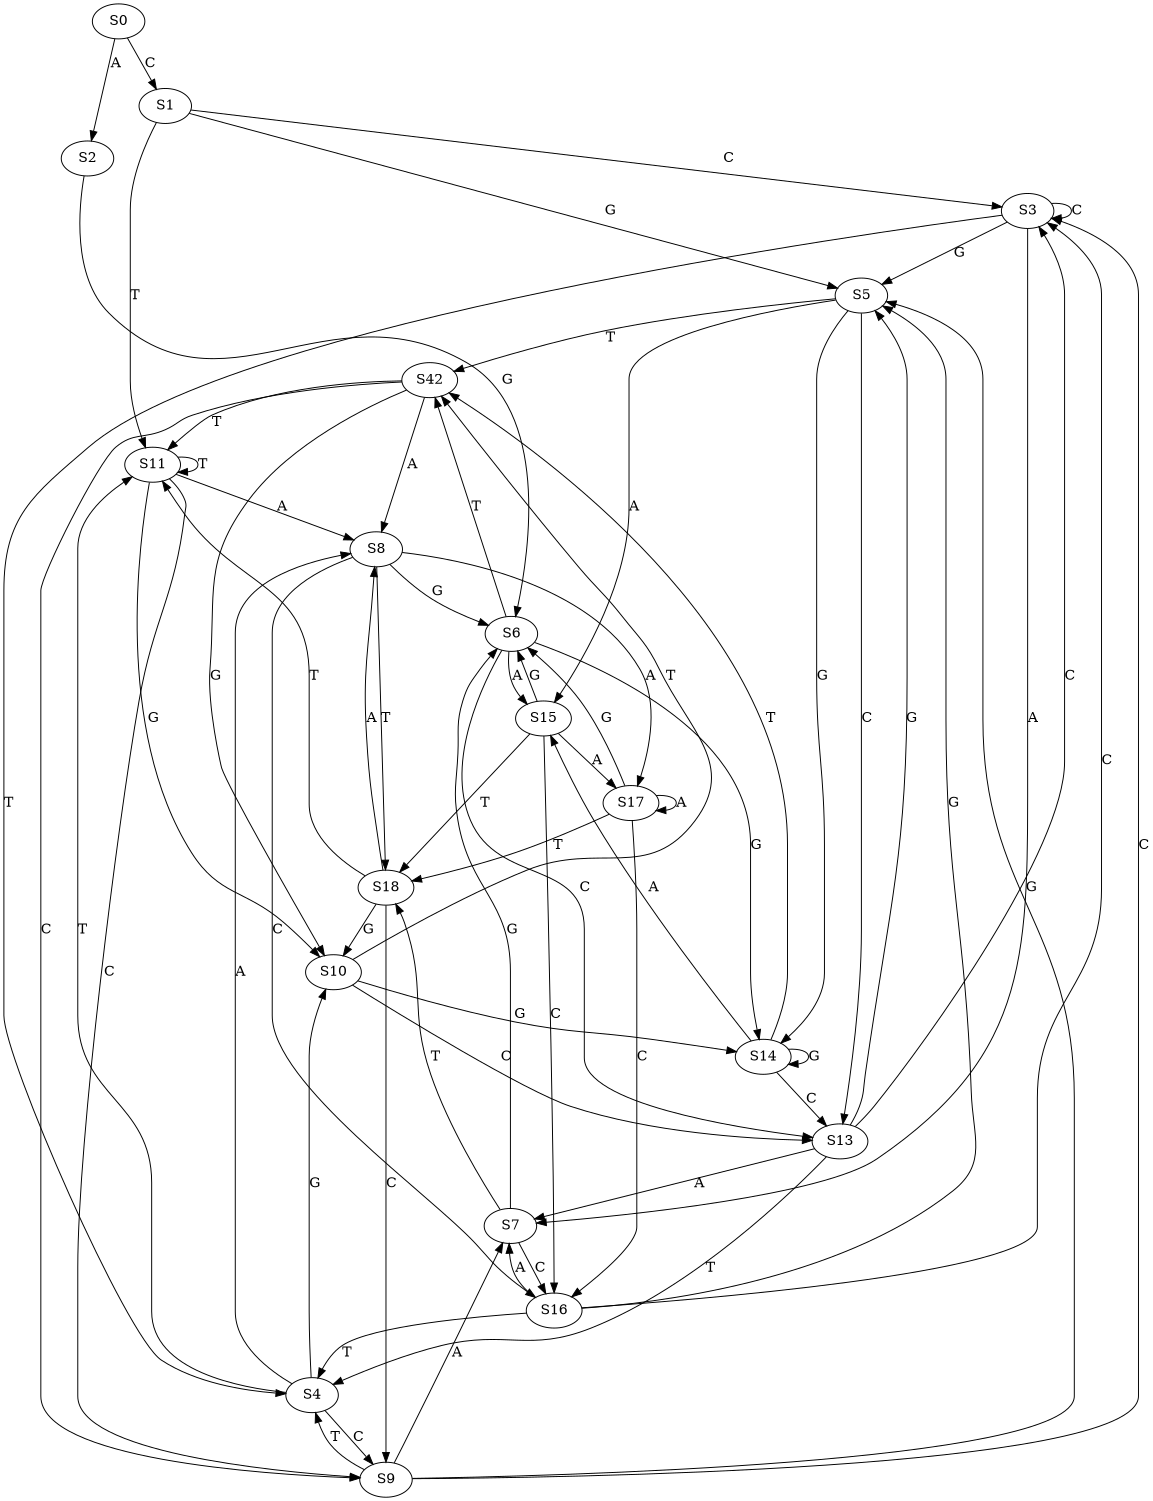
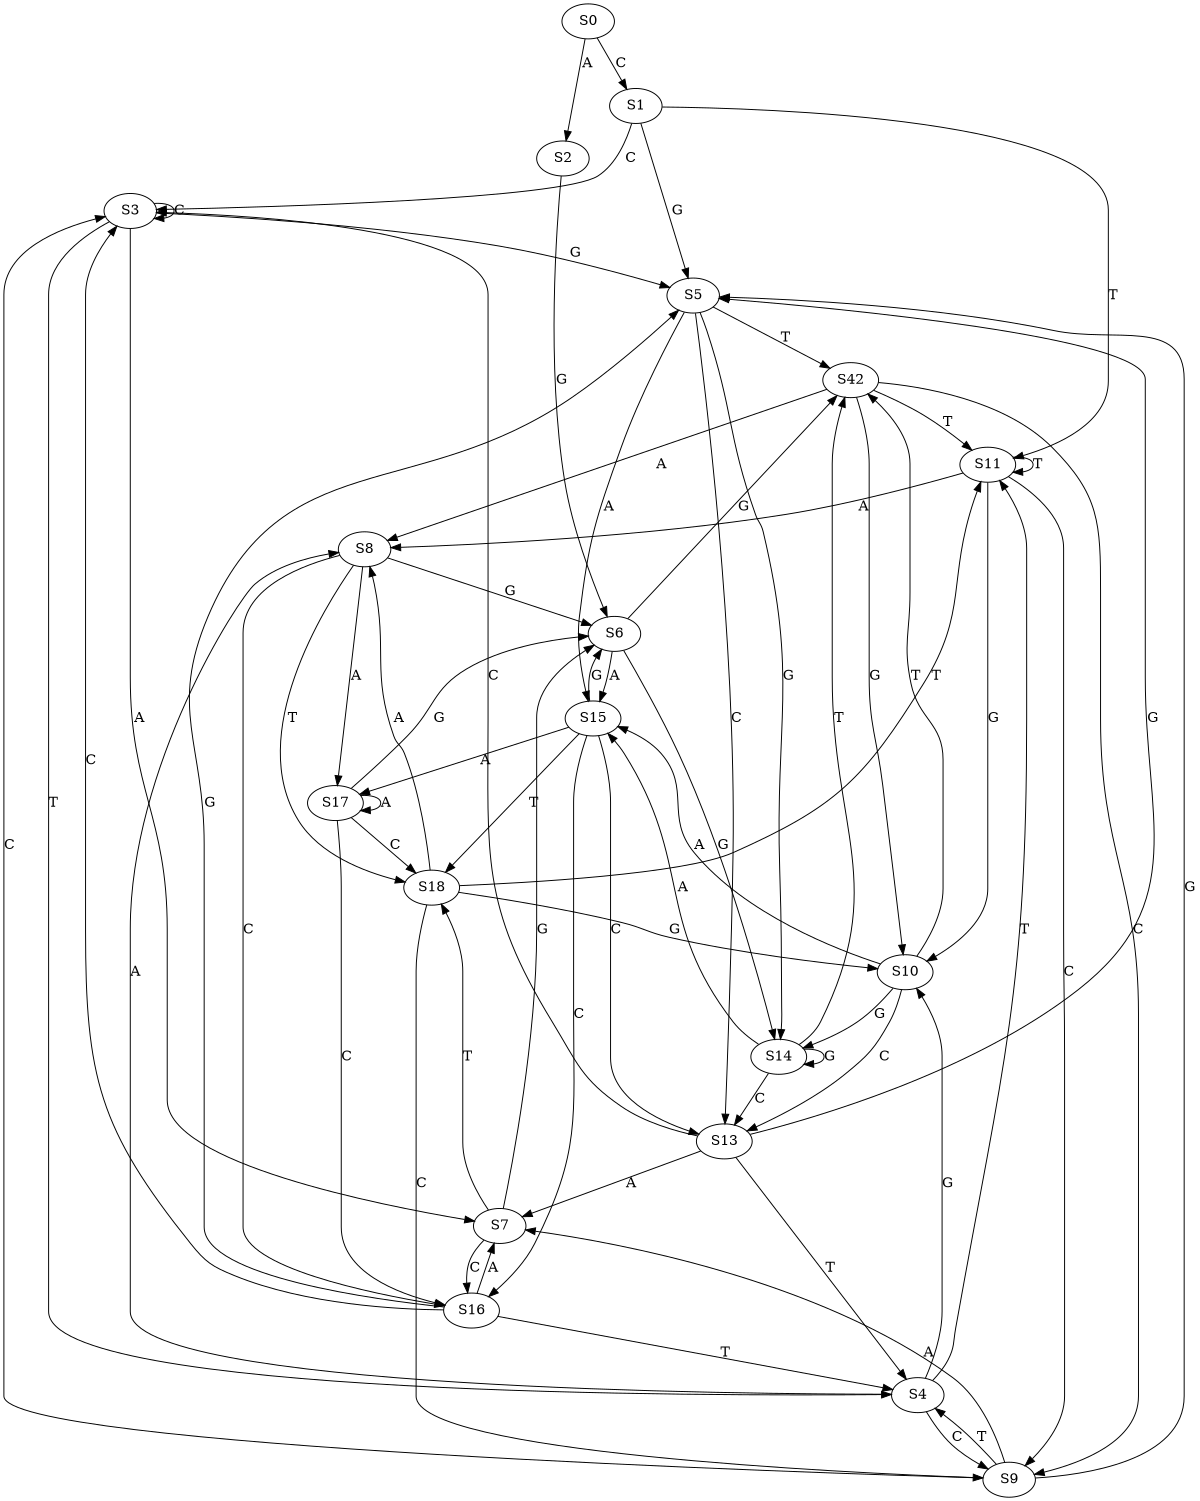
edge "S6" -> "S42": label "T" -> "G"
edge "S17" -> "S18": label "T" -> "C"
edge "S10" -> "S15": added, label "A"
edge "S6" -> "S13": now "S15" -> "S13"
